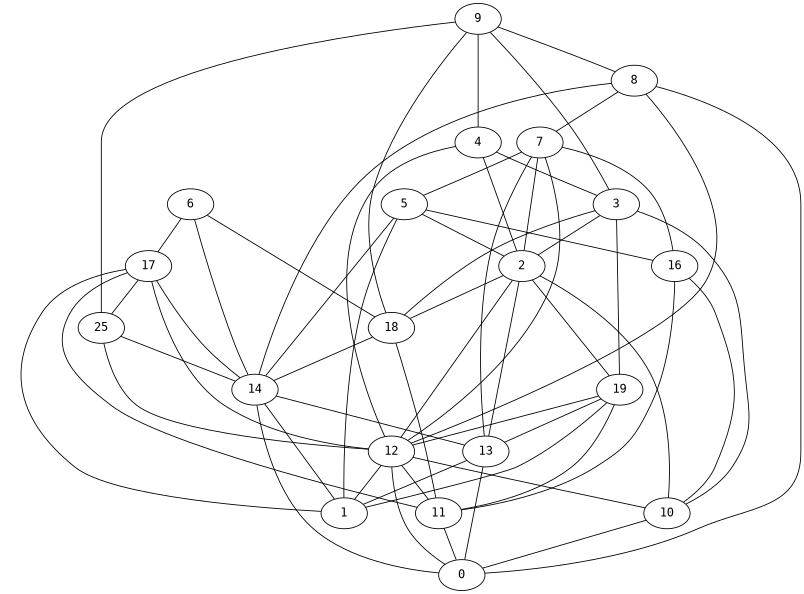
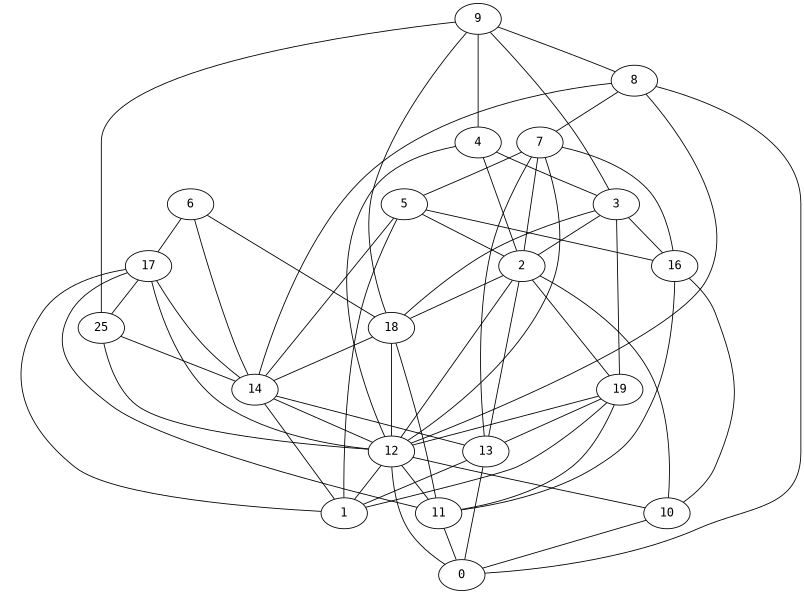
edge "3" -- "10": now "3" -- "16"
edge "18" -- "12": added
edge "14" -- "0": now "14" -- "12"
